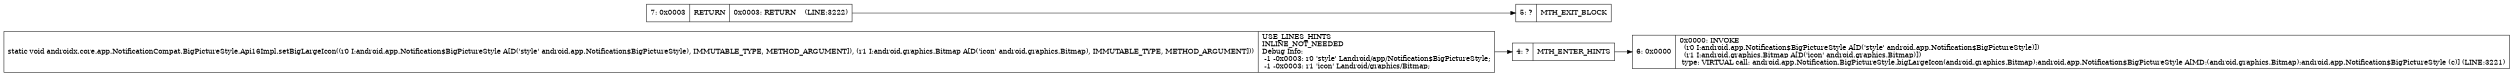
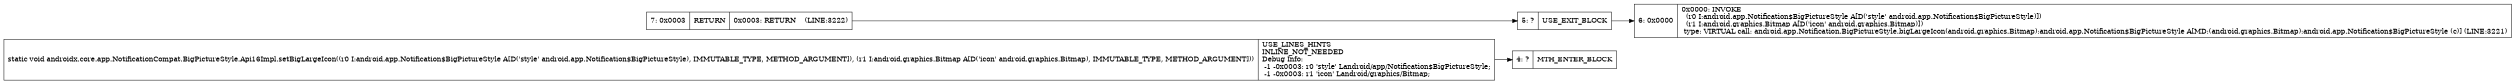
node "5: ?": text "MTH_EXIT_BLOCK" -> "USE_EXIT_BLOCK"
node "4: ?": text "MTH_ENTER_HINTS" -> "MTH_ENTER_BLOCK"
edge "4: ?" -> "6: 0x0000": now "5: ?" -> "6: 0x0000"
